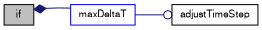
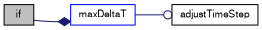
edge "maxDeltaT" -> "if": reversed
